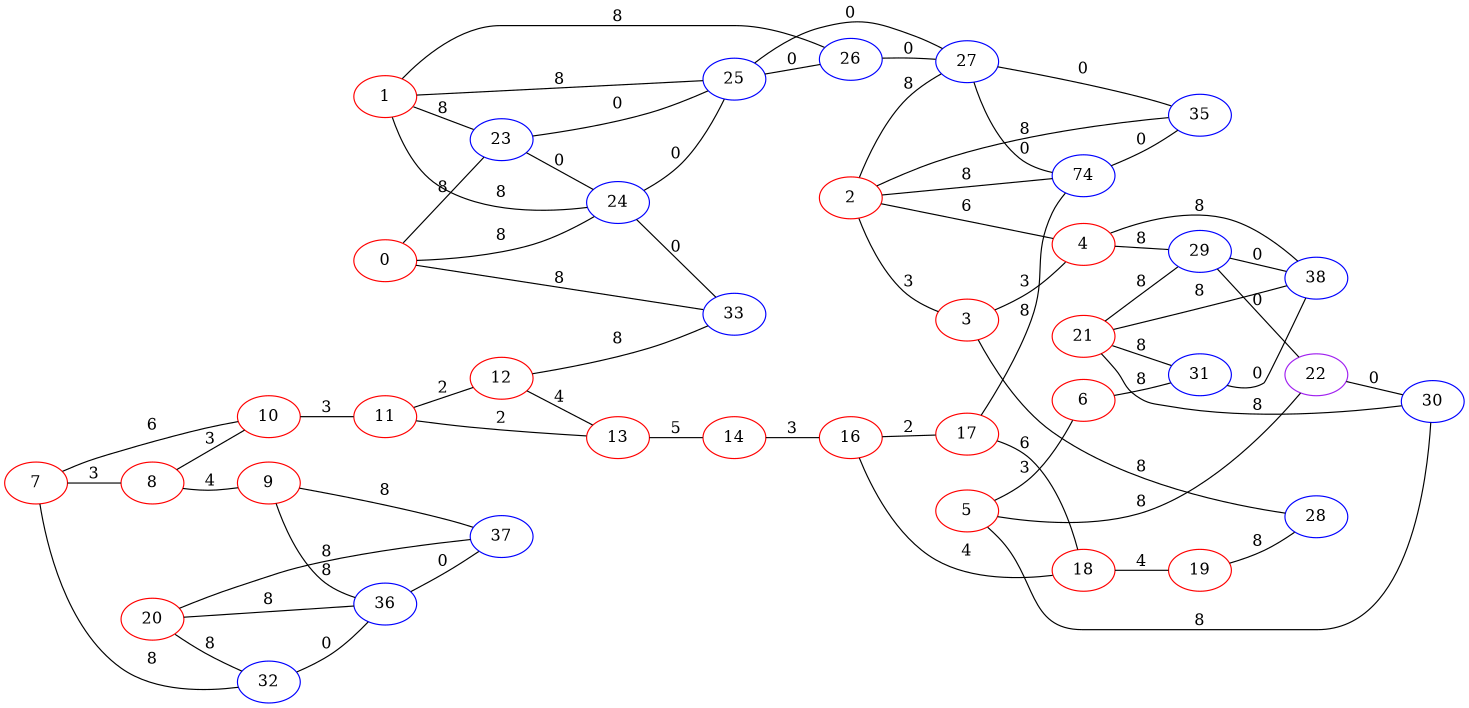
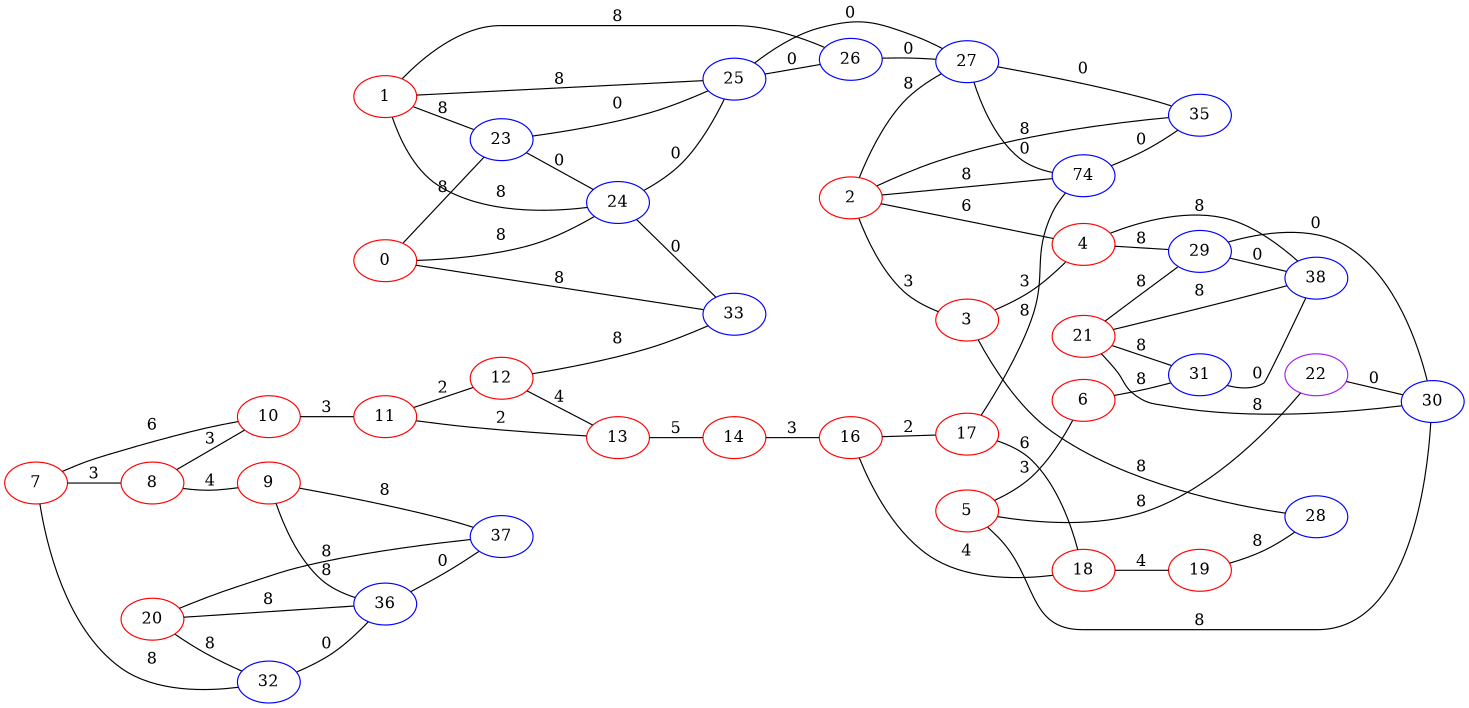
edge "29" -- "22": now "29" -- "30"
